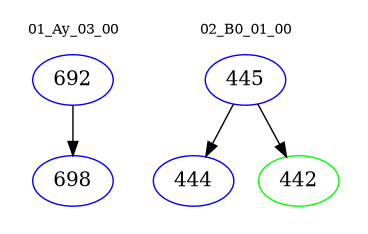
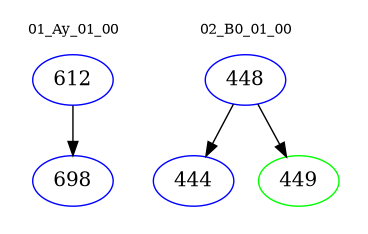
cluster "01_Ay_03_00": label "01_Ay_03_00" -> "01_Ay_01_00"
node "692": label "692" -> "612"
node "445": label "445" -> "448"
node "442": label "442" -> "449"
